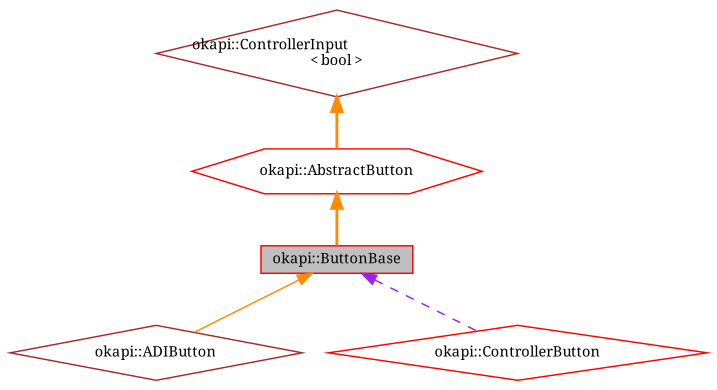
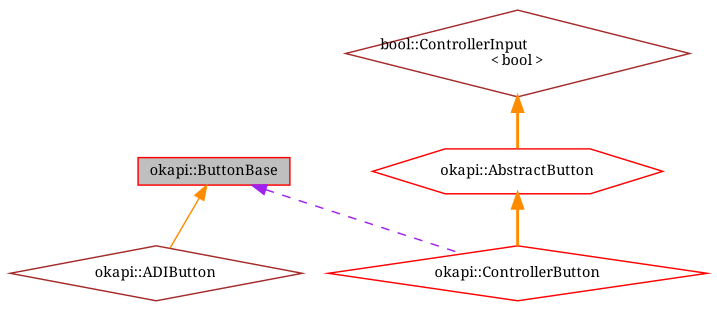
node "okapi::ControllerInput < bool >": label "okapi::ControllerInput < bool >" -> "bool::ControllerInput < bool >"
edge "okapi::ButtonBase" -> "okapi::AbstractButton": now "okapi::ControllerButton" -> "okapi::AbstractButton"
